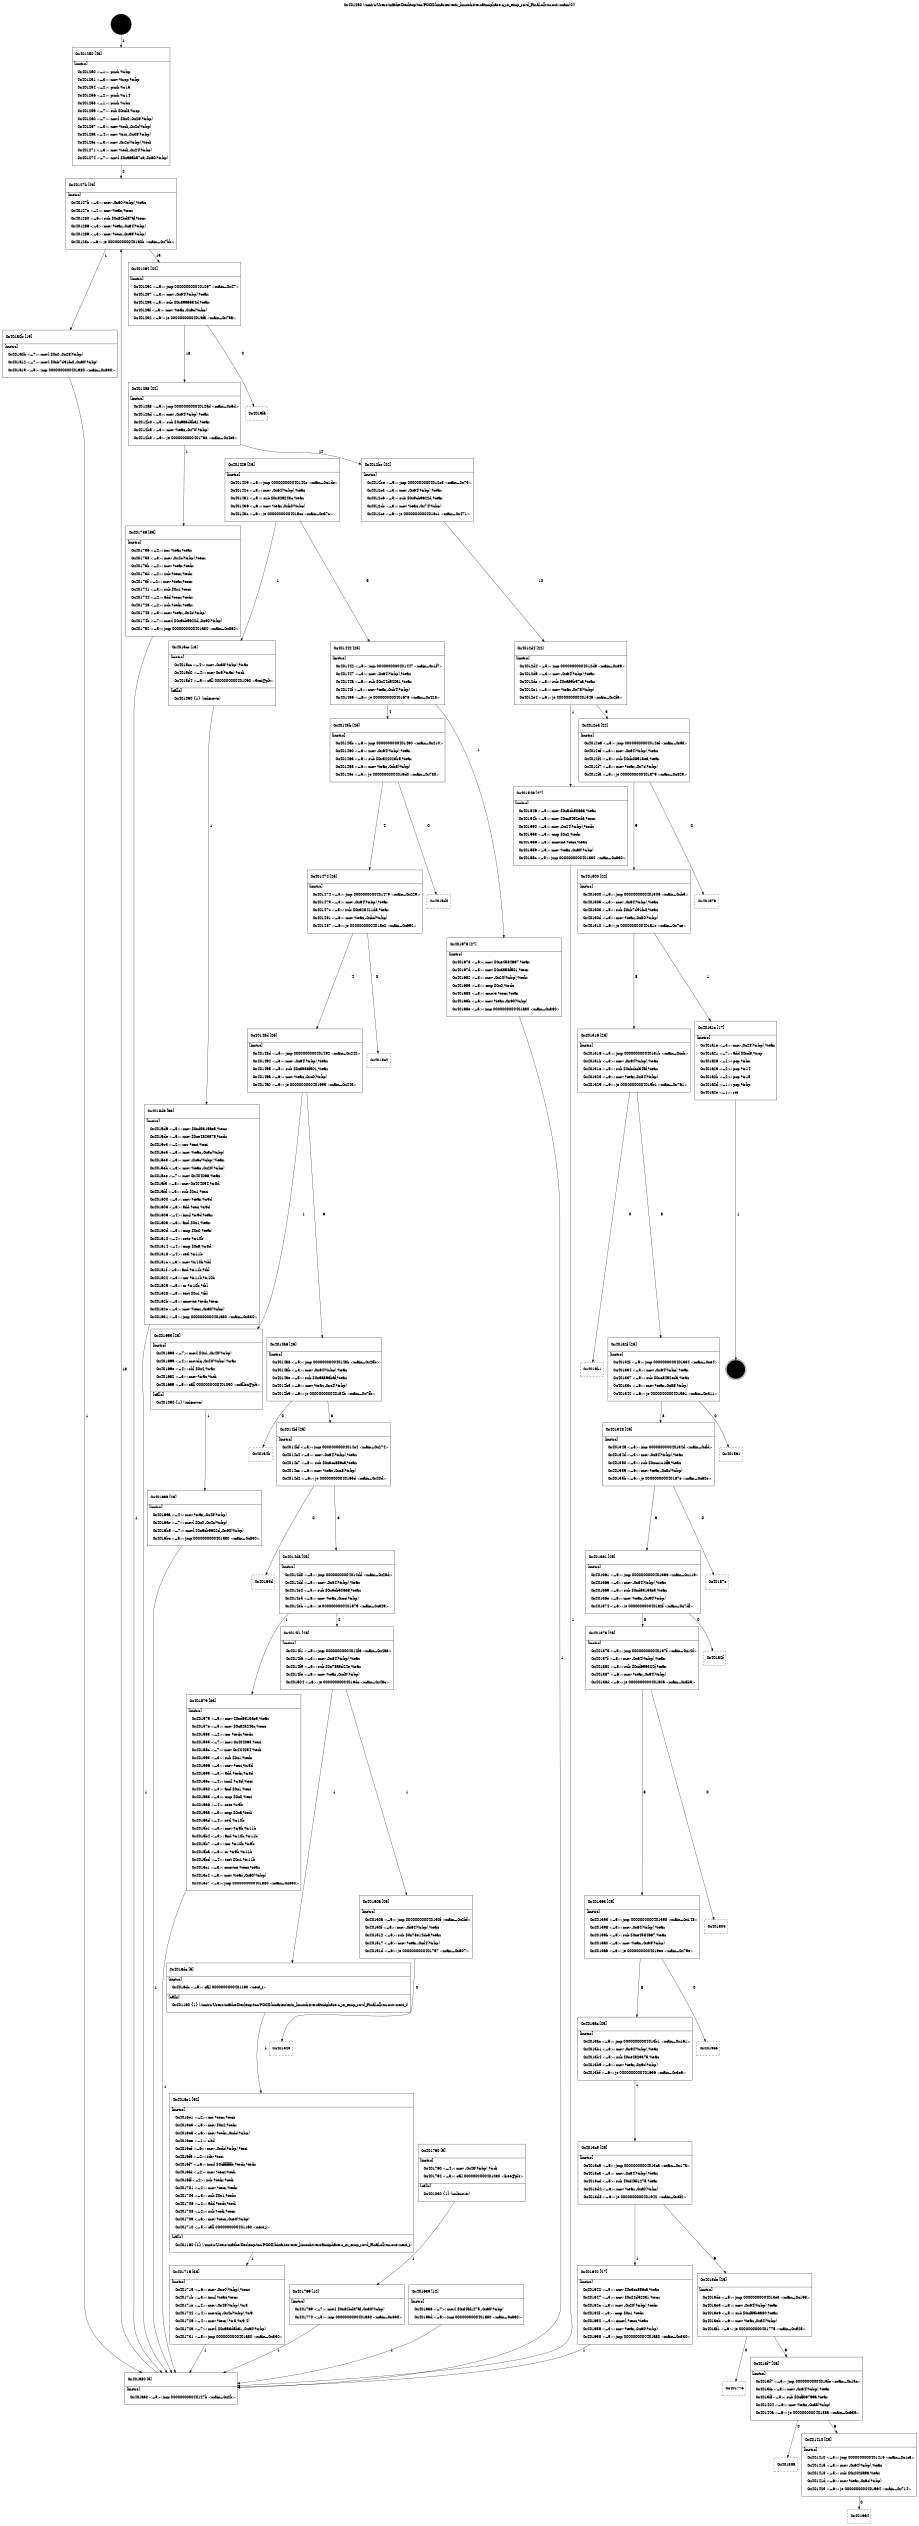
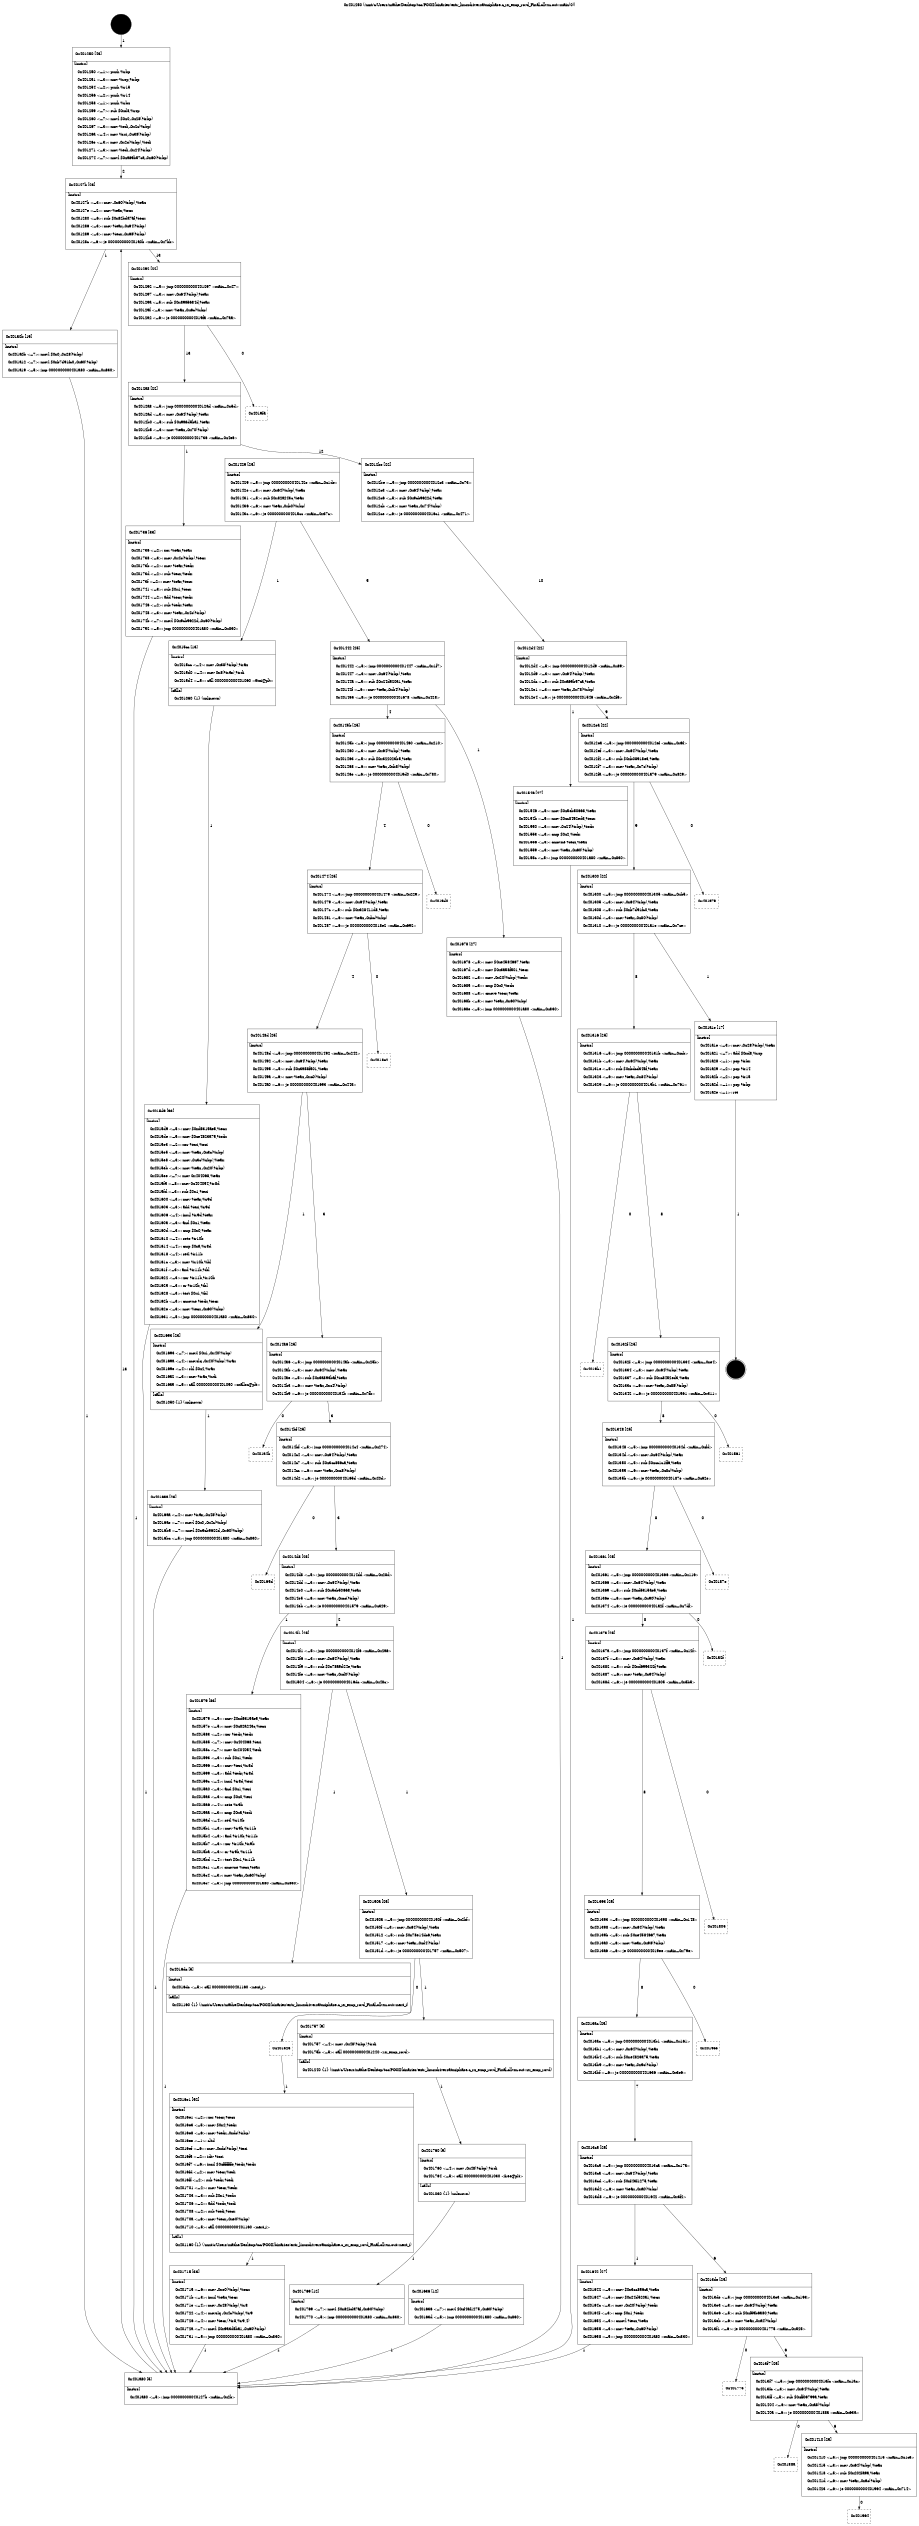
node "0x401757 [9]": added
edge "0x4016dc [5]" -> "0x4016e1 [52]": now "0x401523" -> "0x4016e1 [52]"
